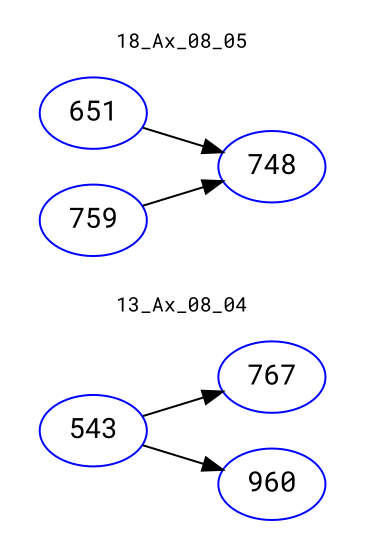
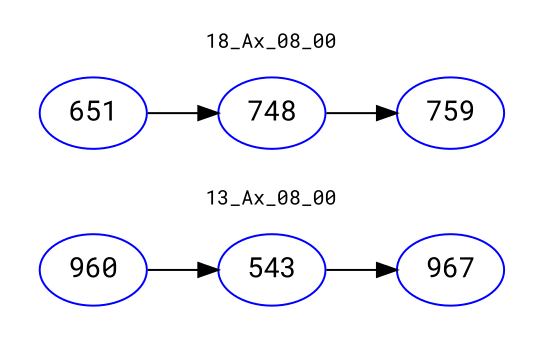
cluster "18_Ax_08_05": label "18_Ax_08_05" -> "18_Ax_08_00"
edge "759" -> "748": reversed
cluster "13_Ax_08_04": label "13_Ax_08_04" -> "13_Ax_08_00"
node "767": label "767" -> "967"
edge "543" -> "960": reversed
